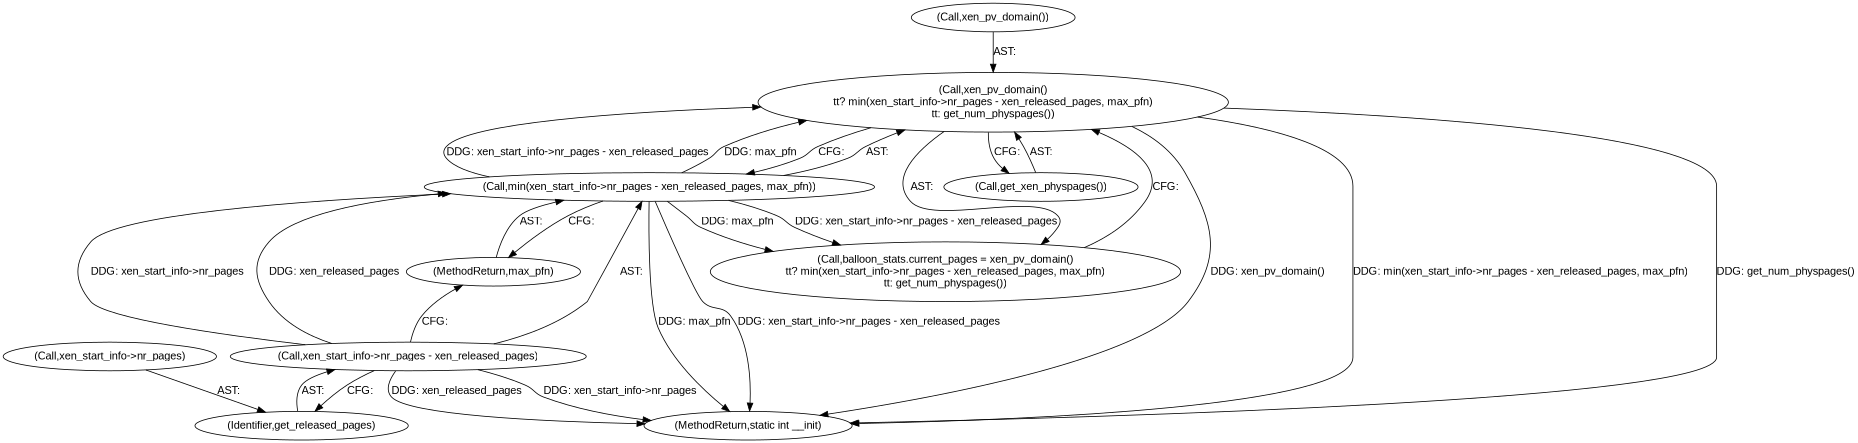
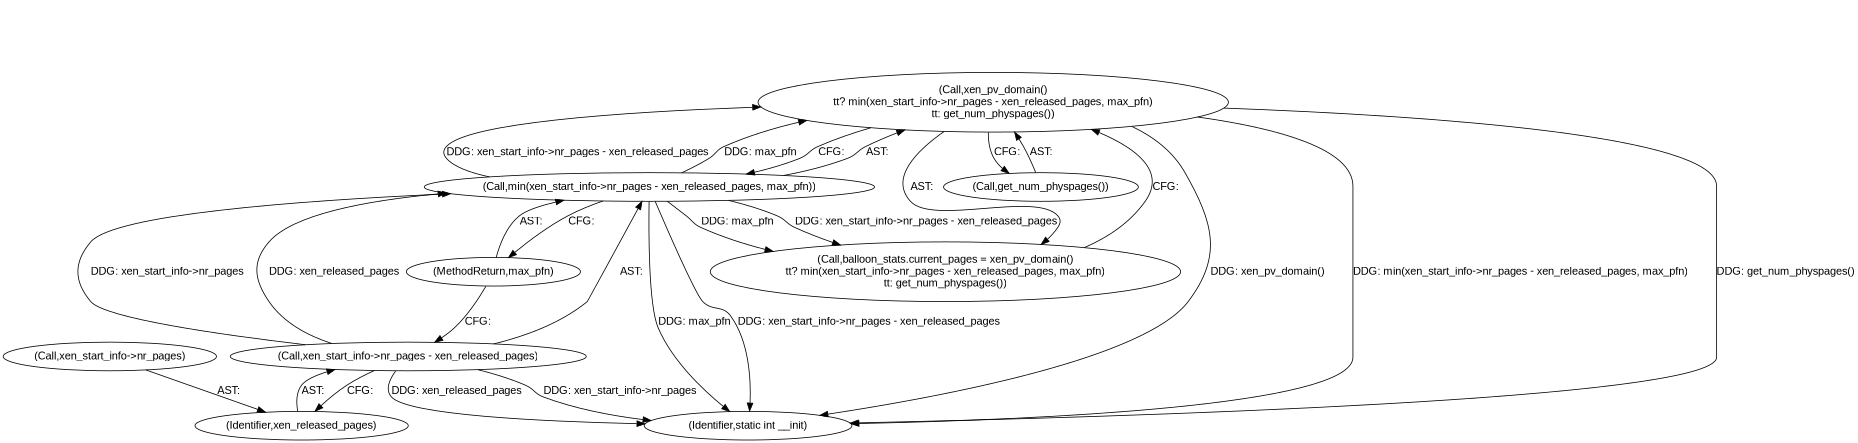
node "(Call,xen_pv_domain())": removed
node "(Call,get_xen_physpages())": label "(Call,get_xen_physpages())" -> "(Call,get_num_physpages())"
edge "(Call,xen_start_info->nr_pages - xen_released_pages)" -> "(MethodReturn,max_pfn)": reversed
node "(Identifier,get_released_pages)": label "(Identifier,get_released_pages)" -> "(Identifier,xen_released_pages)"
node "(MethodReturn,static int __init)": label "(MethodReturn,static int __init)" -> "(Identifier,static int __init)"
